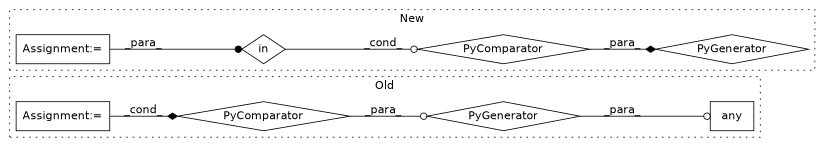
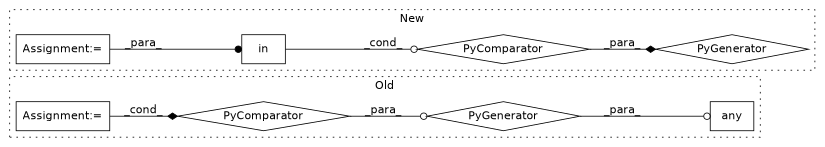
node "in": shape diamond -> box
